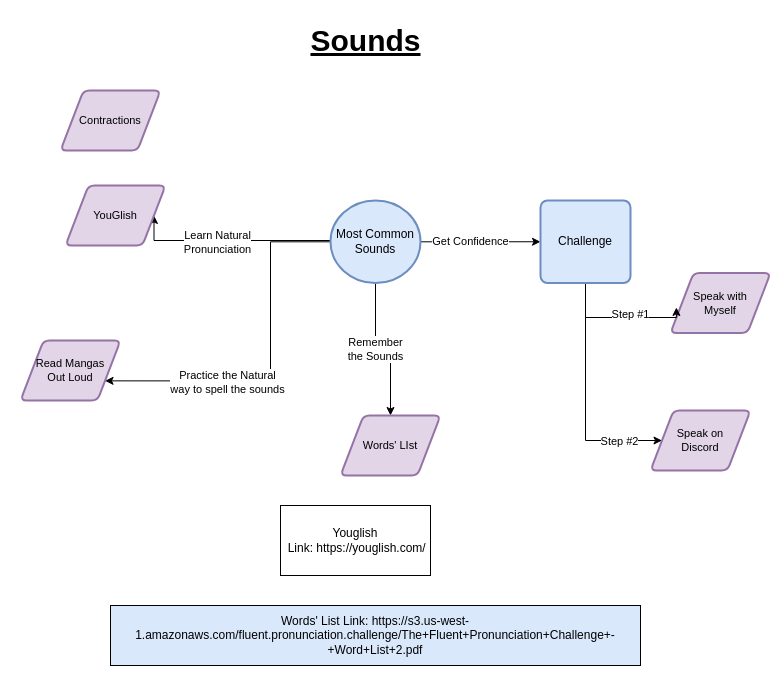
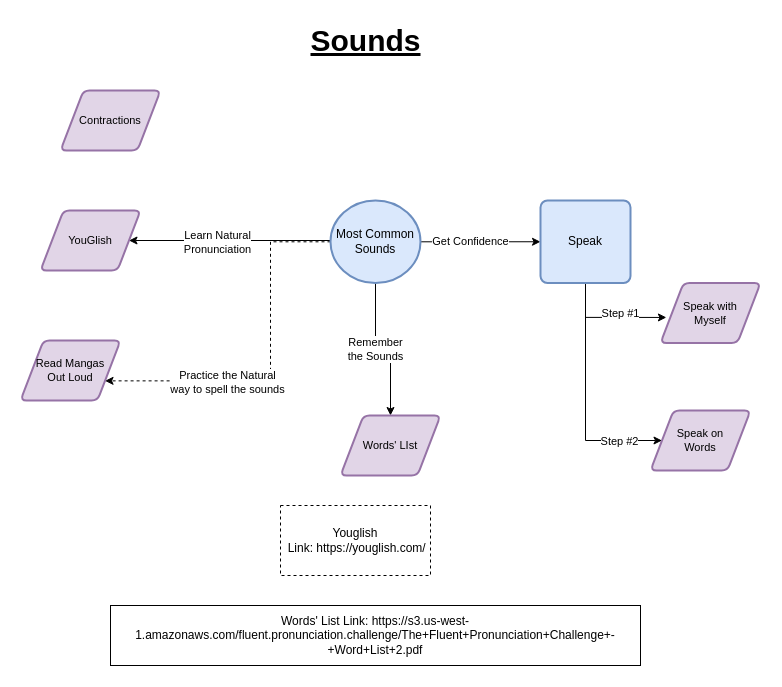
node "YouGlish": moved (116, 216) -> (91, 241)
node "Challenge": label "Challenge" -> "Speak"
edge "Most Common Sounds" -> "Read Mangas Out Loud": style solid -> dashed
node "Speak with Myself": moved (721, 303) -> (711, 313)
node "Speak on Discord": label "Speak on Discord" -> "Speak on Words"
node "Youglish Link: https://youglish.com/": style solid -> dashed
node "Words' List Link: https://s3.us-west-1.amazonaws.com/fluent.pronunciation.challenge/The+Fluent+Pronunciation+Challenge+-+Word+List+2.pdf": fillcolor #dae8fc -> #ffffff
